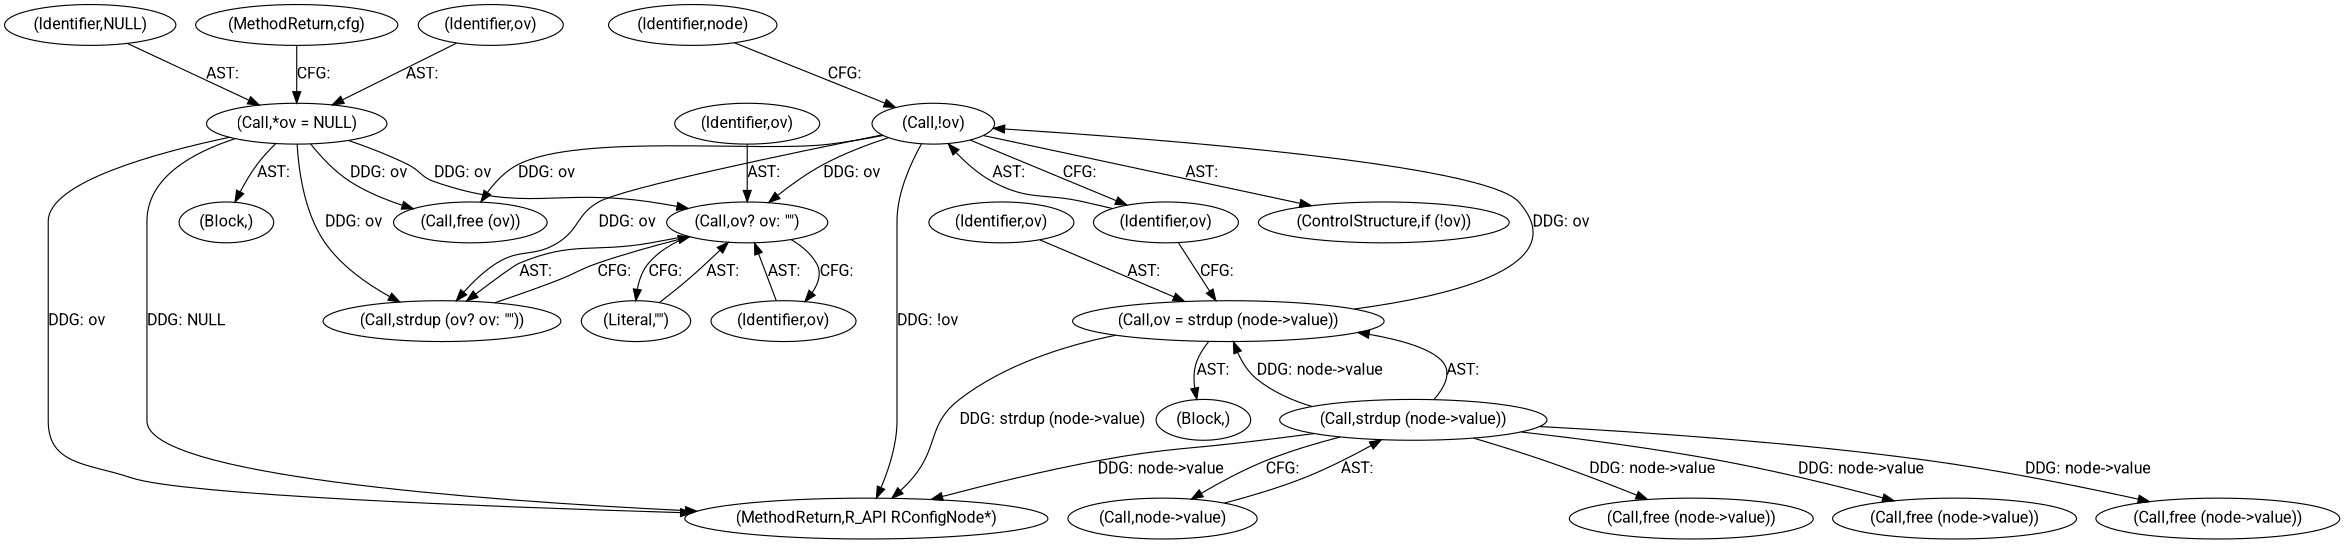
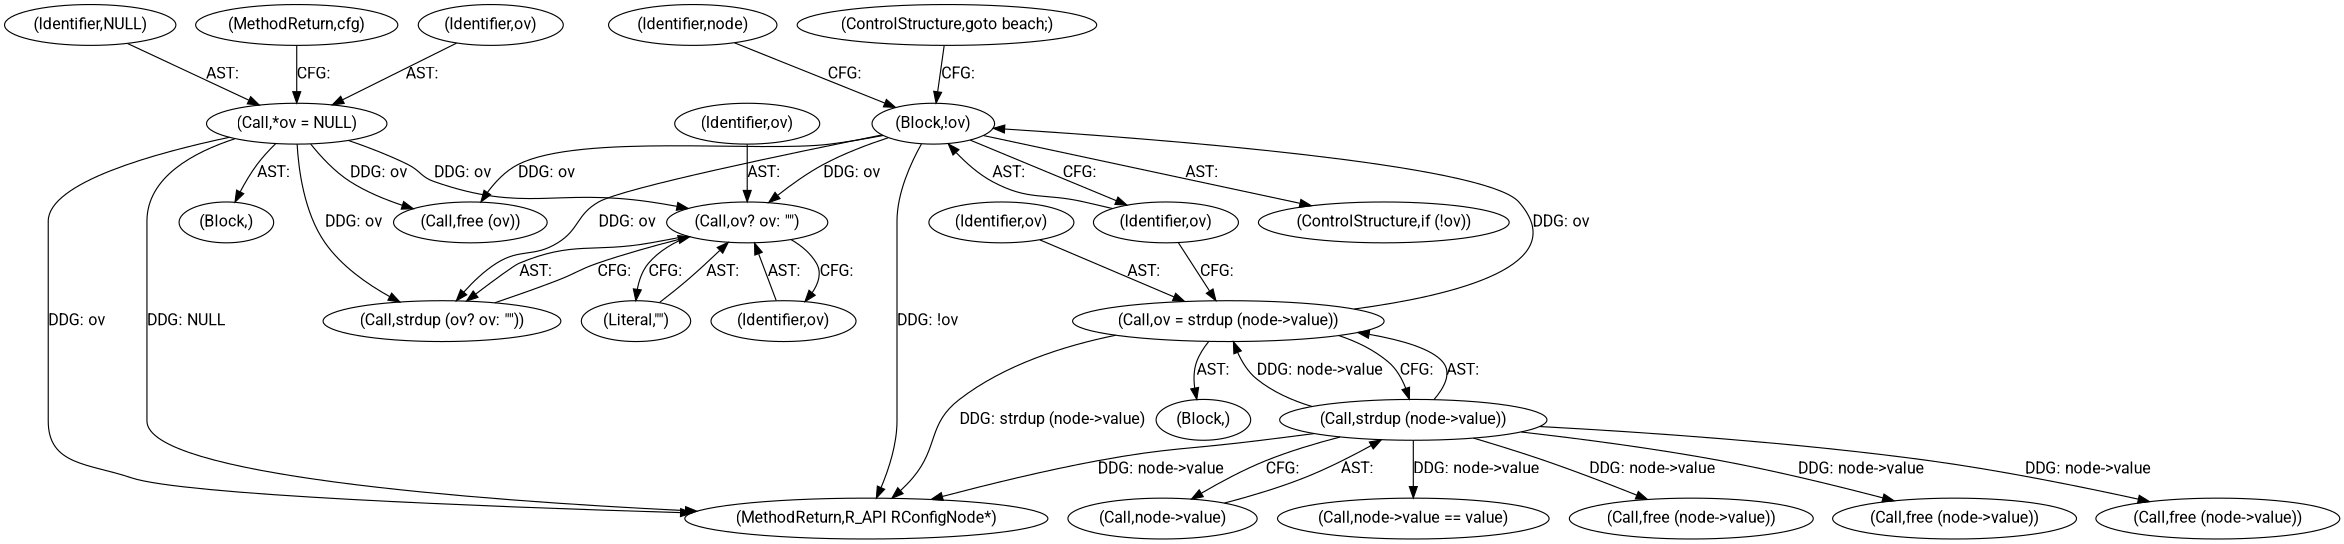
node "(ControlStructure,goto beach;)": added
node "(Call,!ov)": label "(Call,!ov)" -> "(Block,!ov)"
edge "(Call,ov = strdup (node->value))" -> "(Call,strdup (node->value))": added, label "CFG:"
node "(Call,node->value == value)": added
